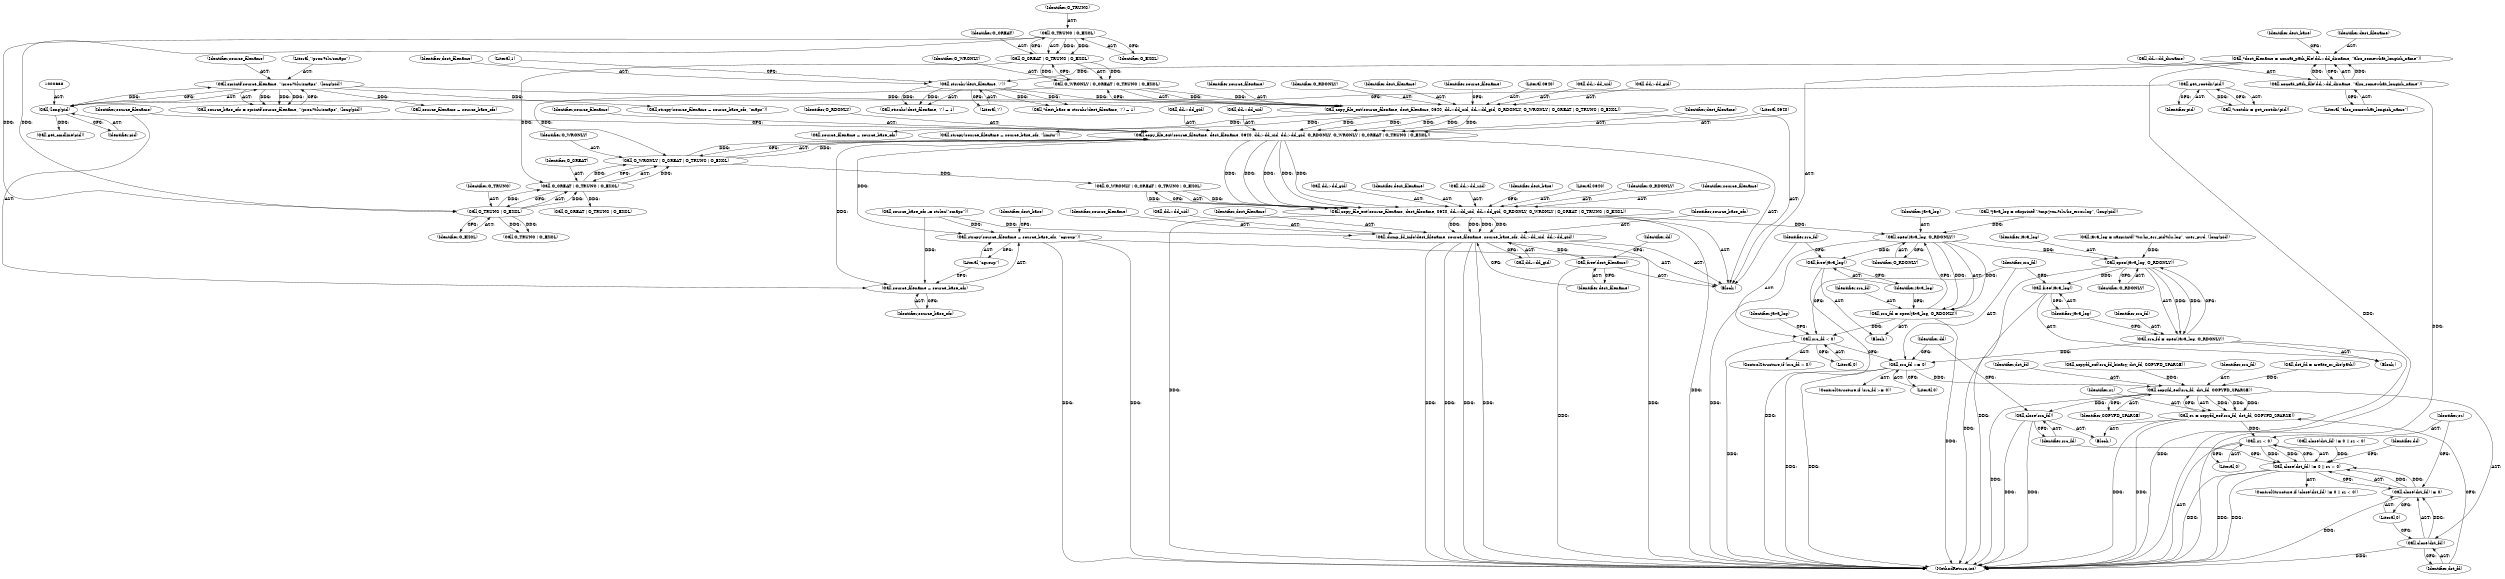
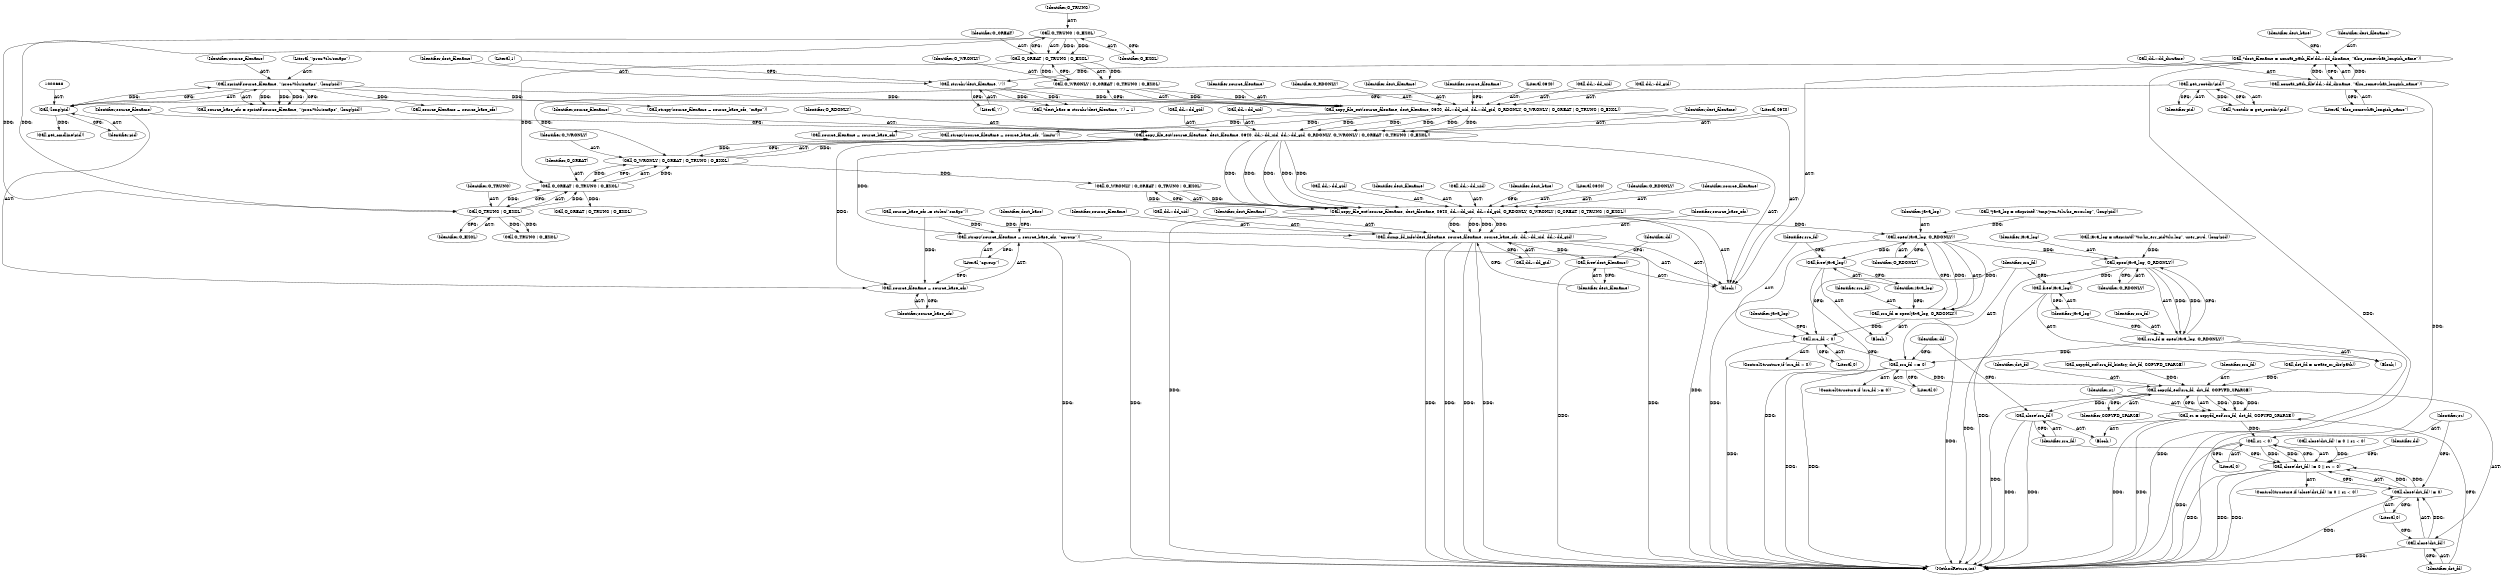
node "(Call,strrchr(dest_filename, '/') + 1)": removed
edge "(Call,sz < 0)" -> "(MethodReturn,int)": label "AST: " -> "DDG: "
